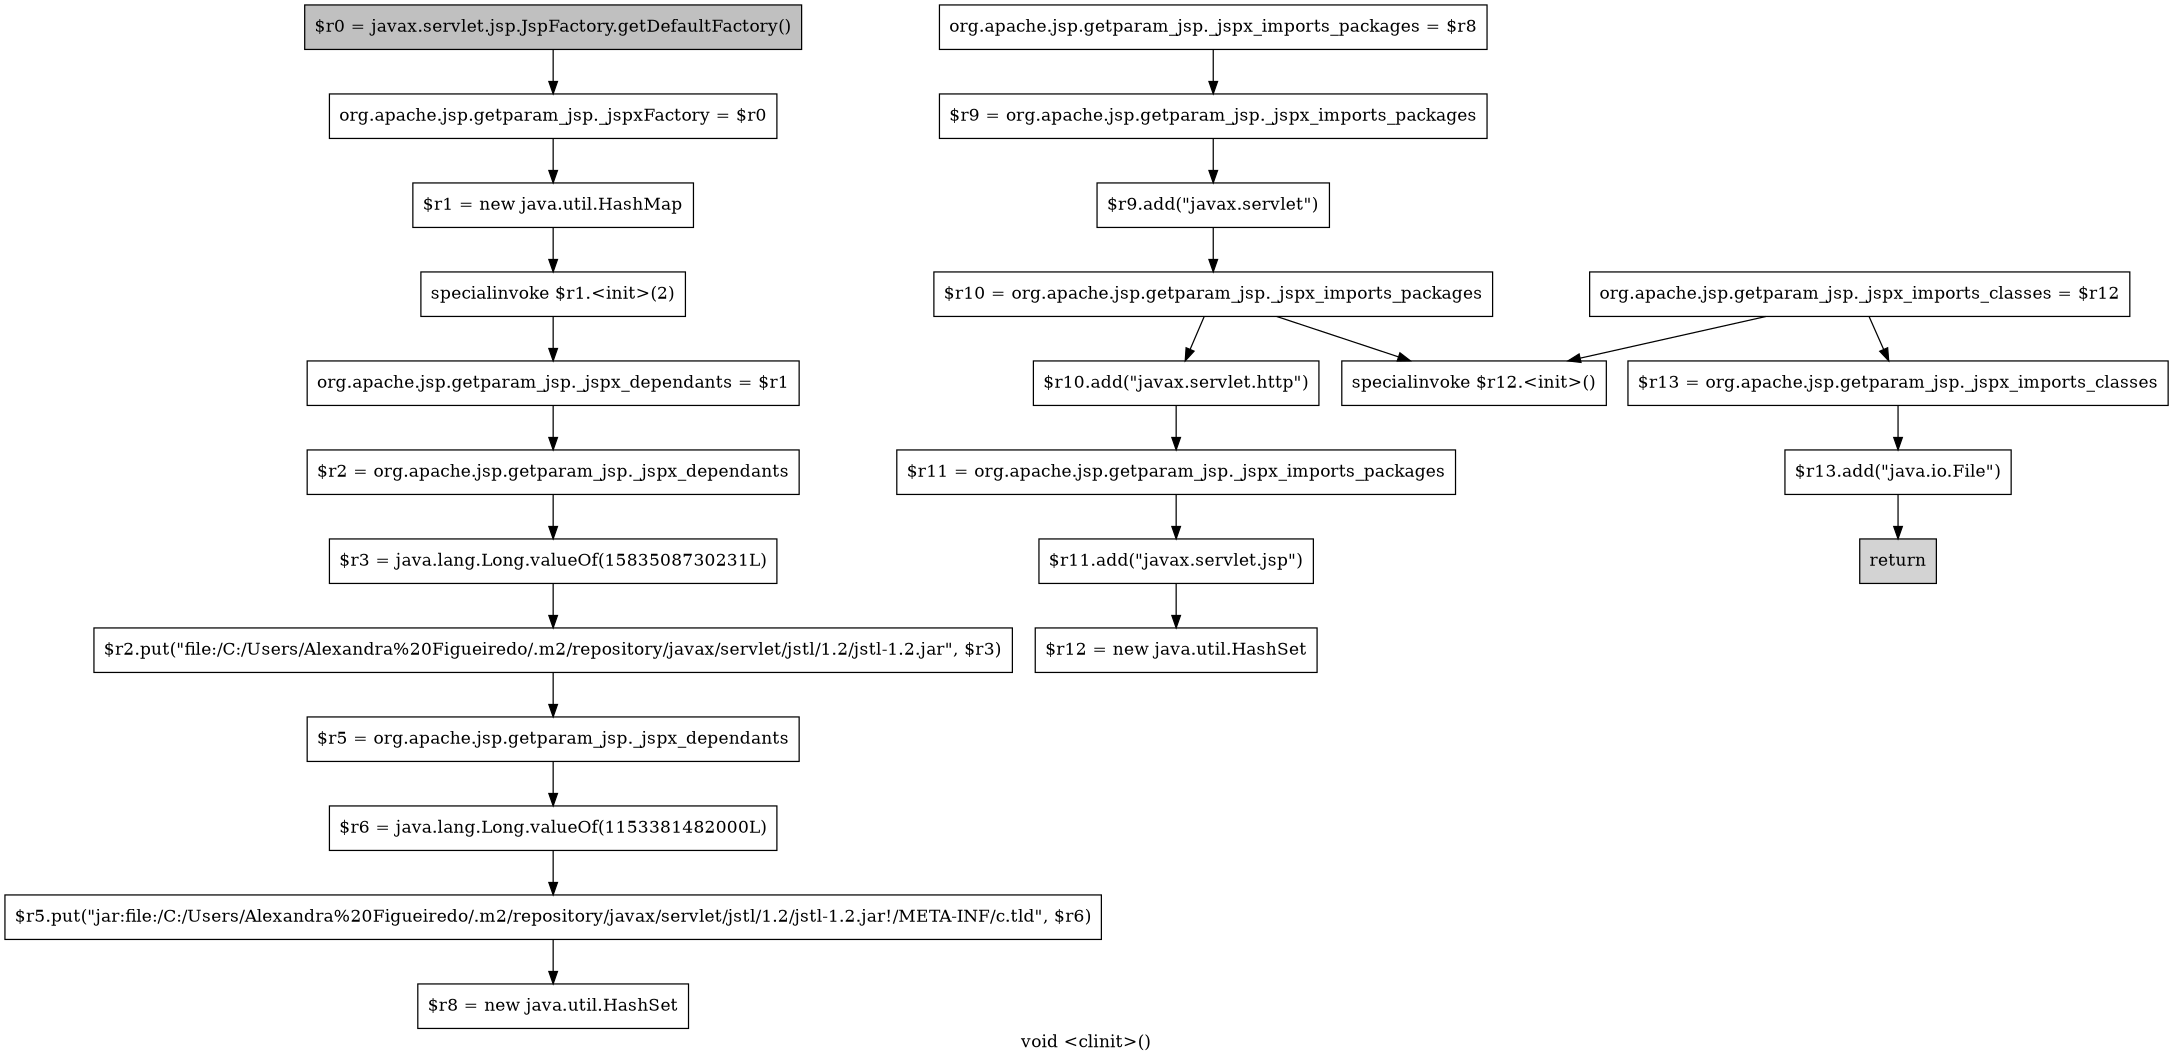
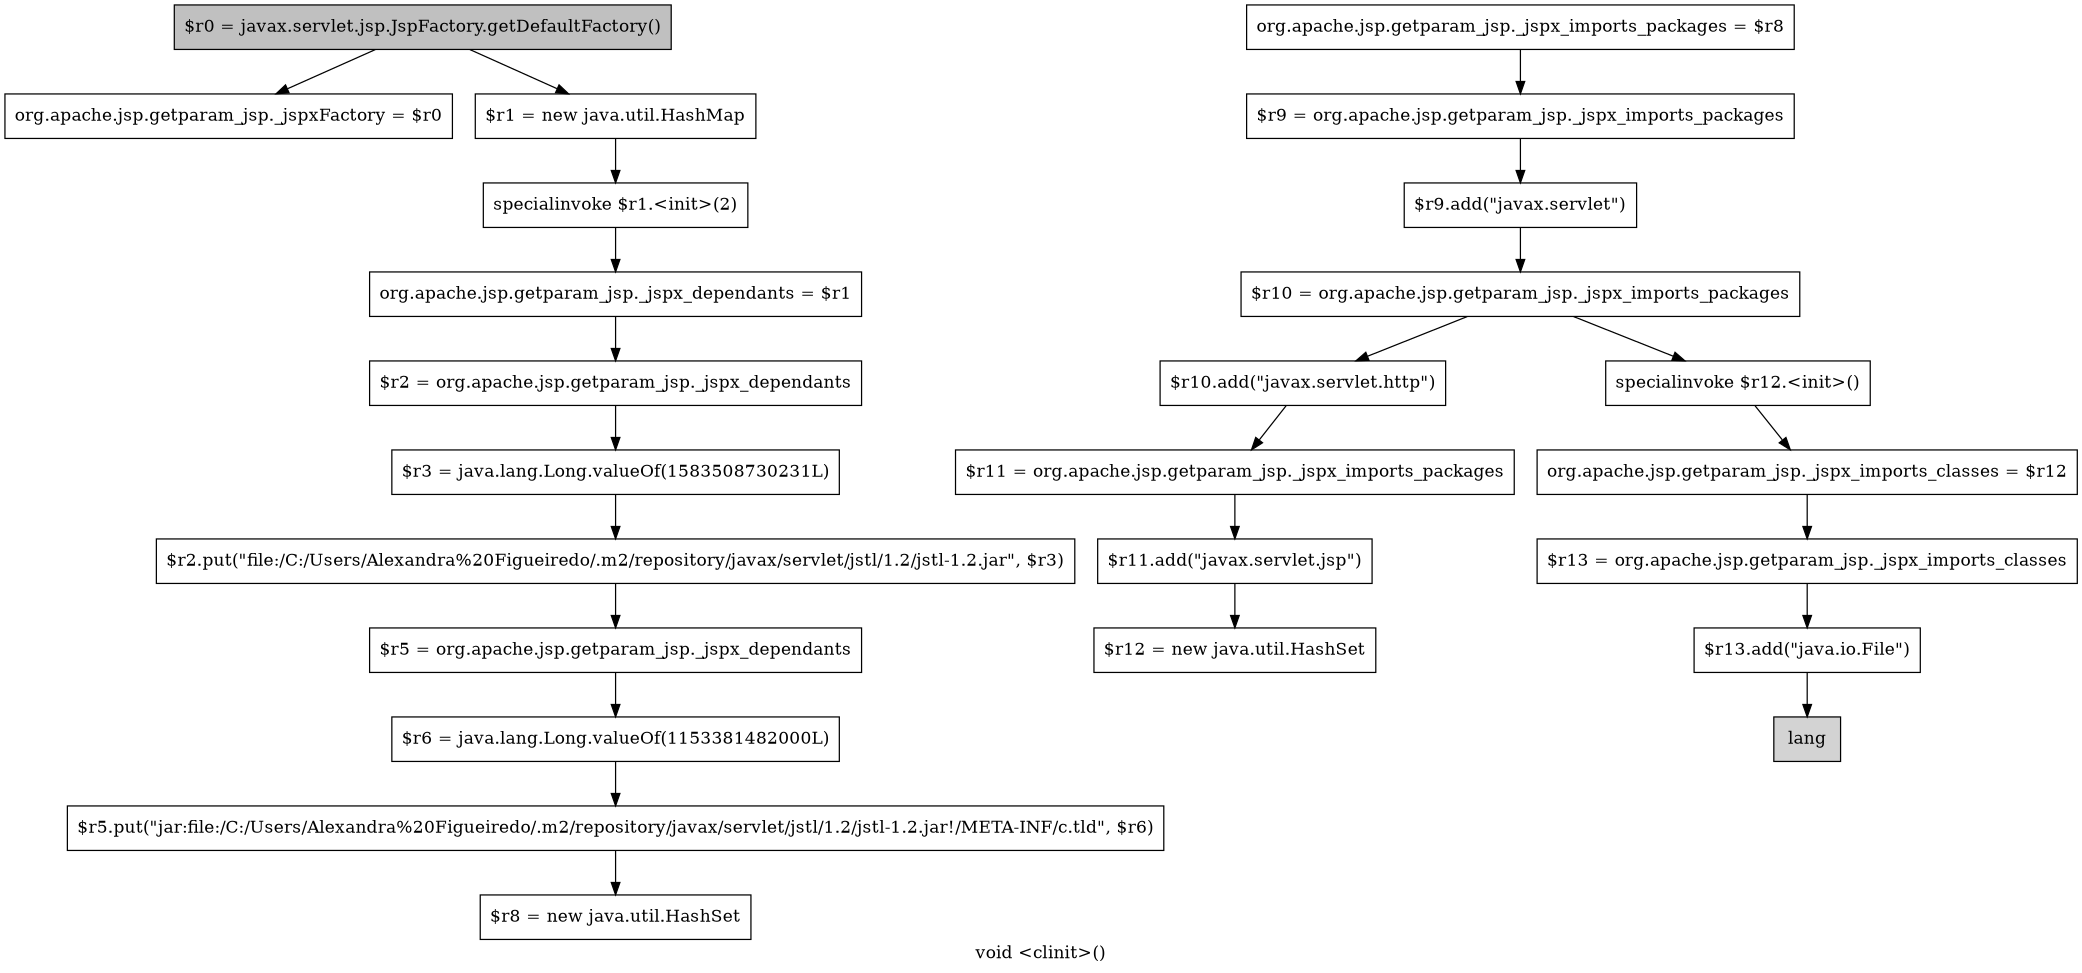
edge "org.apache.jsp.getparam_jsp._jspxFactory = $r0" -> "$r1 = new java.util.HashMap": now "$r0 = javax.servlet.jsp.JspFactory.getDefaultFactory()" -> "$r1 = new java.util.HashMap"
edge "org.apache.jsp.getparam_jsp._jspx_imports_classes = $r12" -> "specialinvoke $r12.<init>()": reversed
node "return": label "return" -> "lang"
